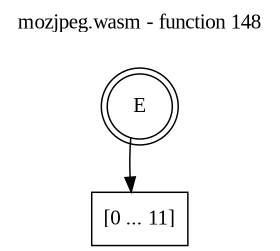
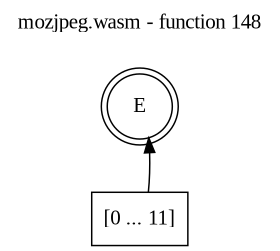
edge "E" -> "[0 ... 11]": reversed
